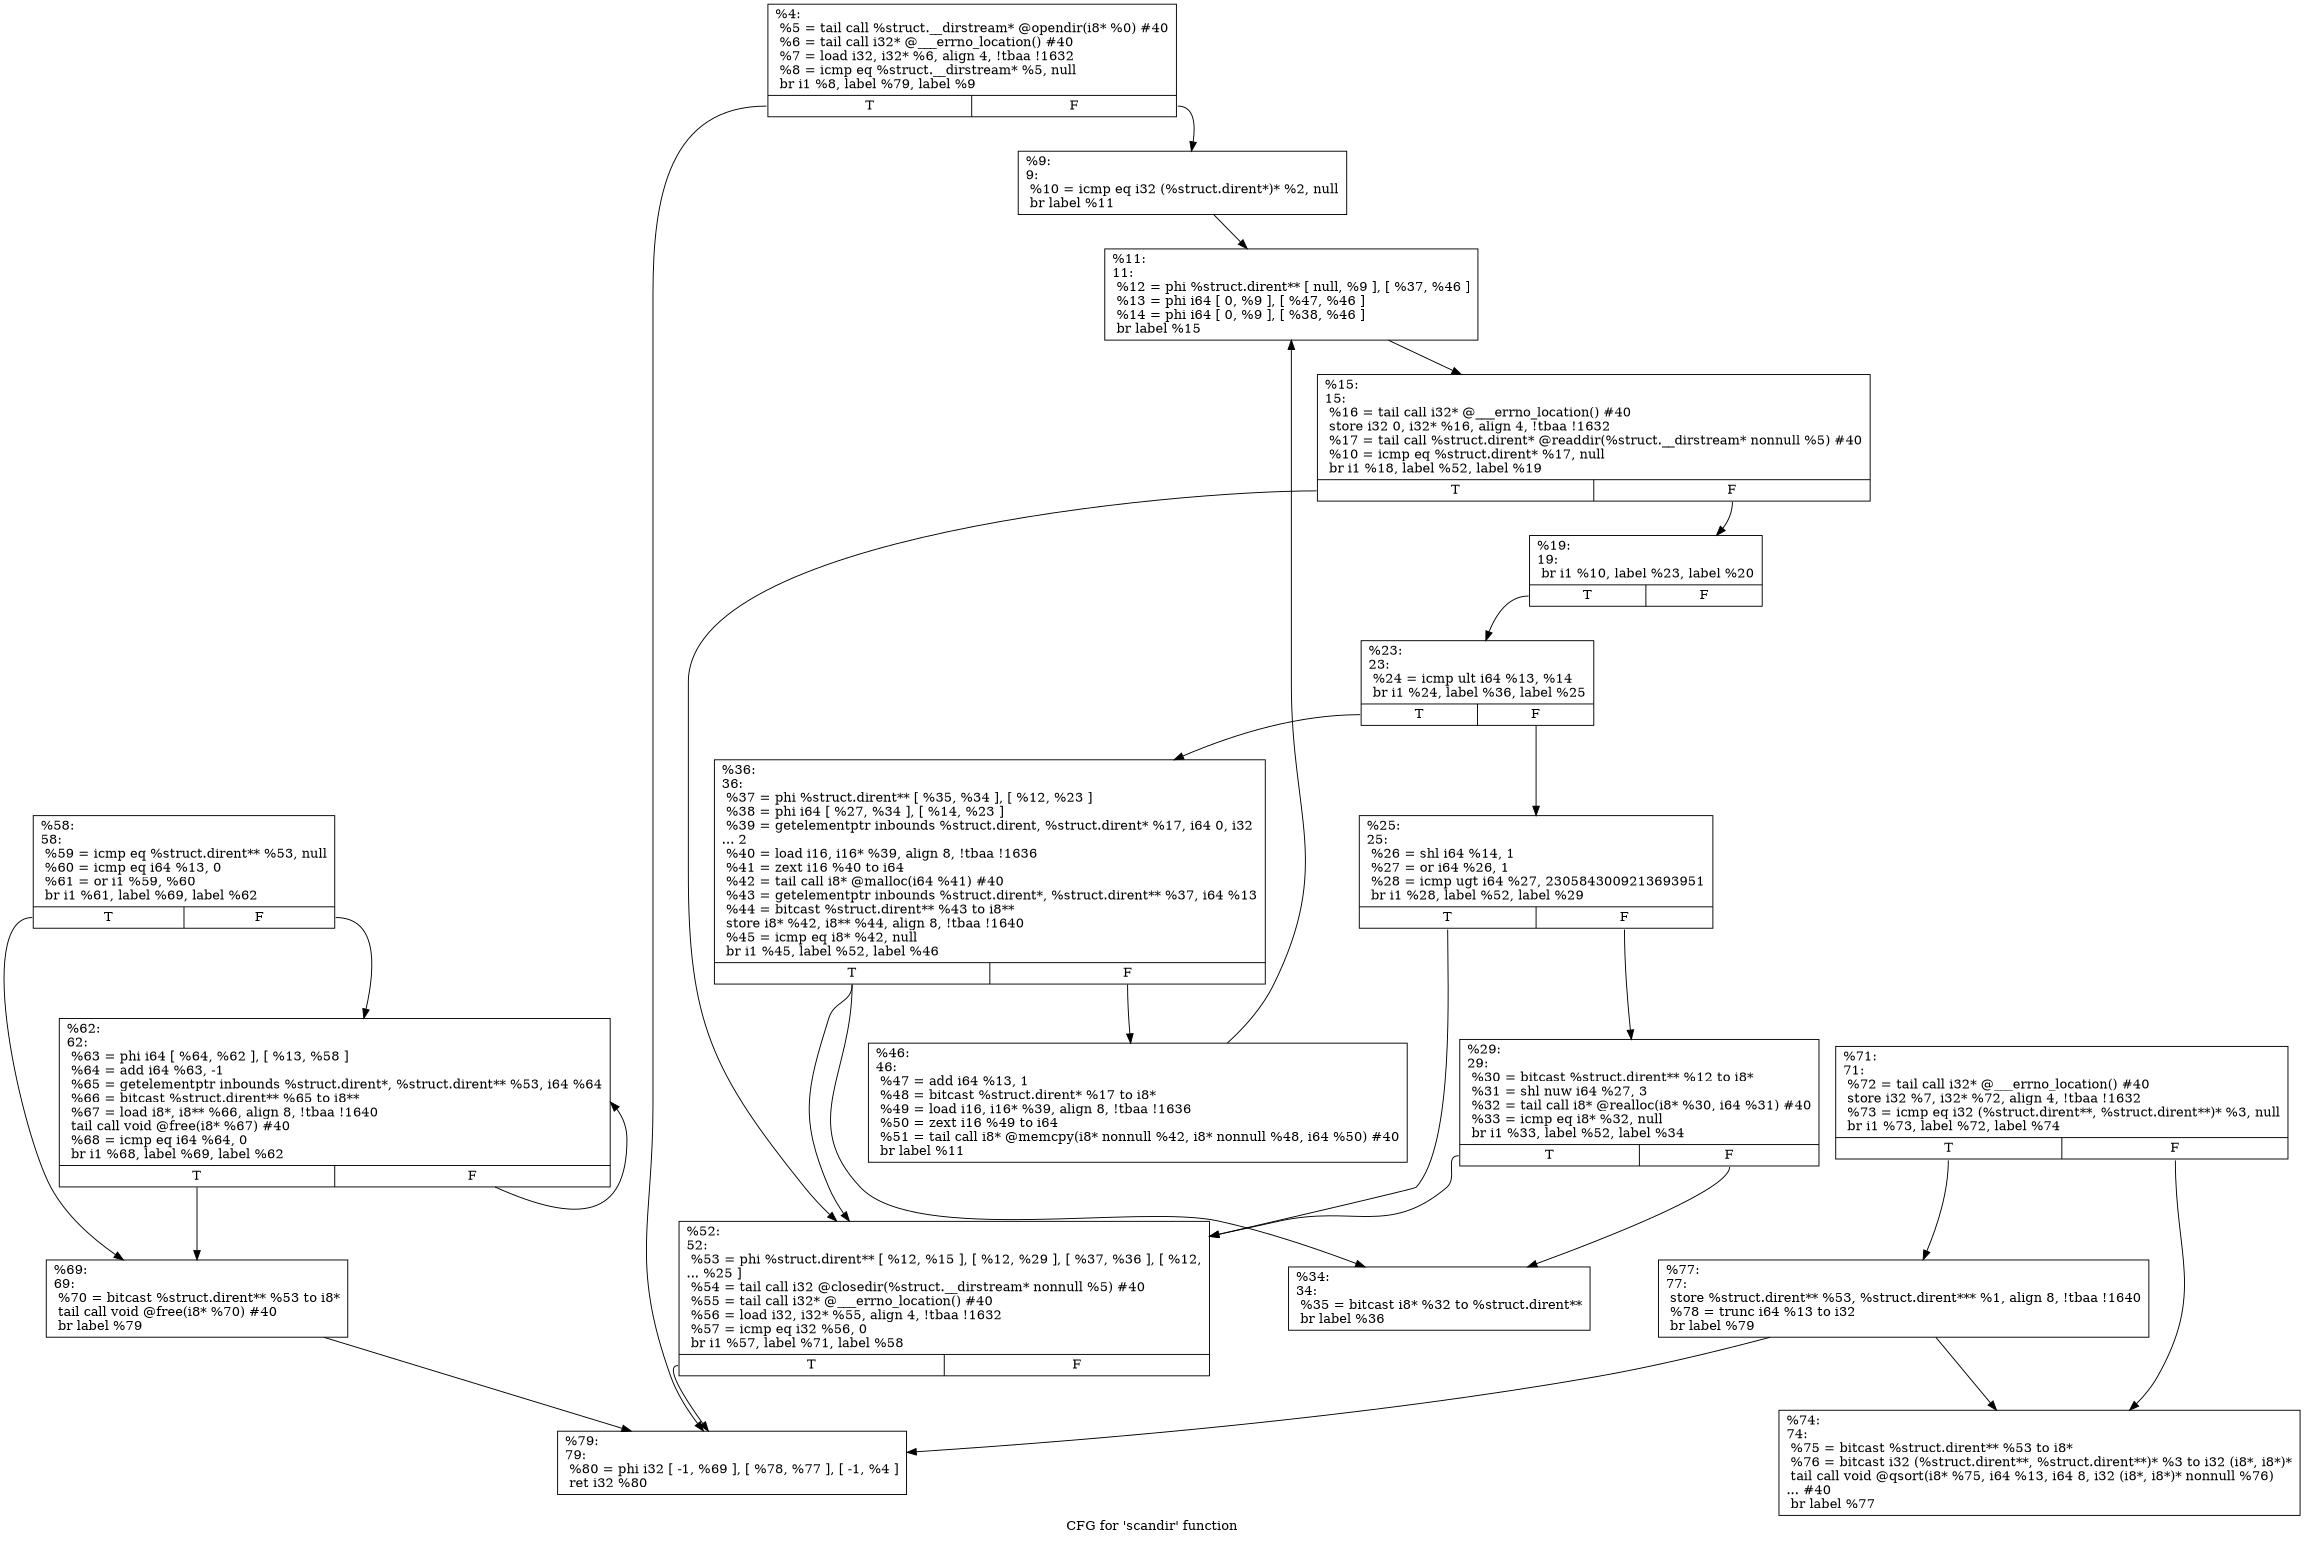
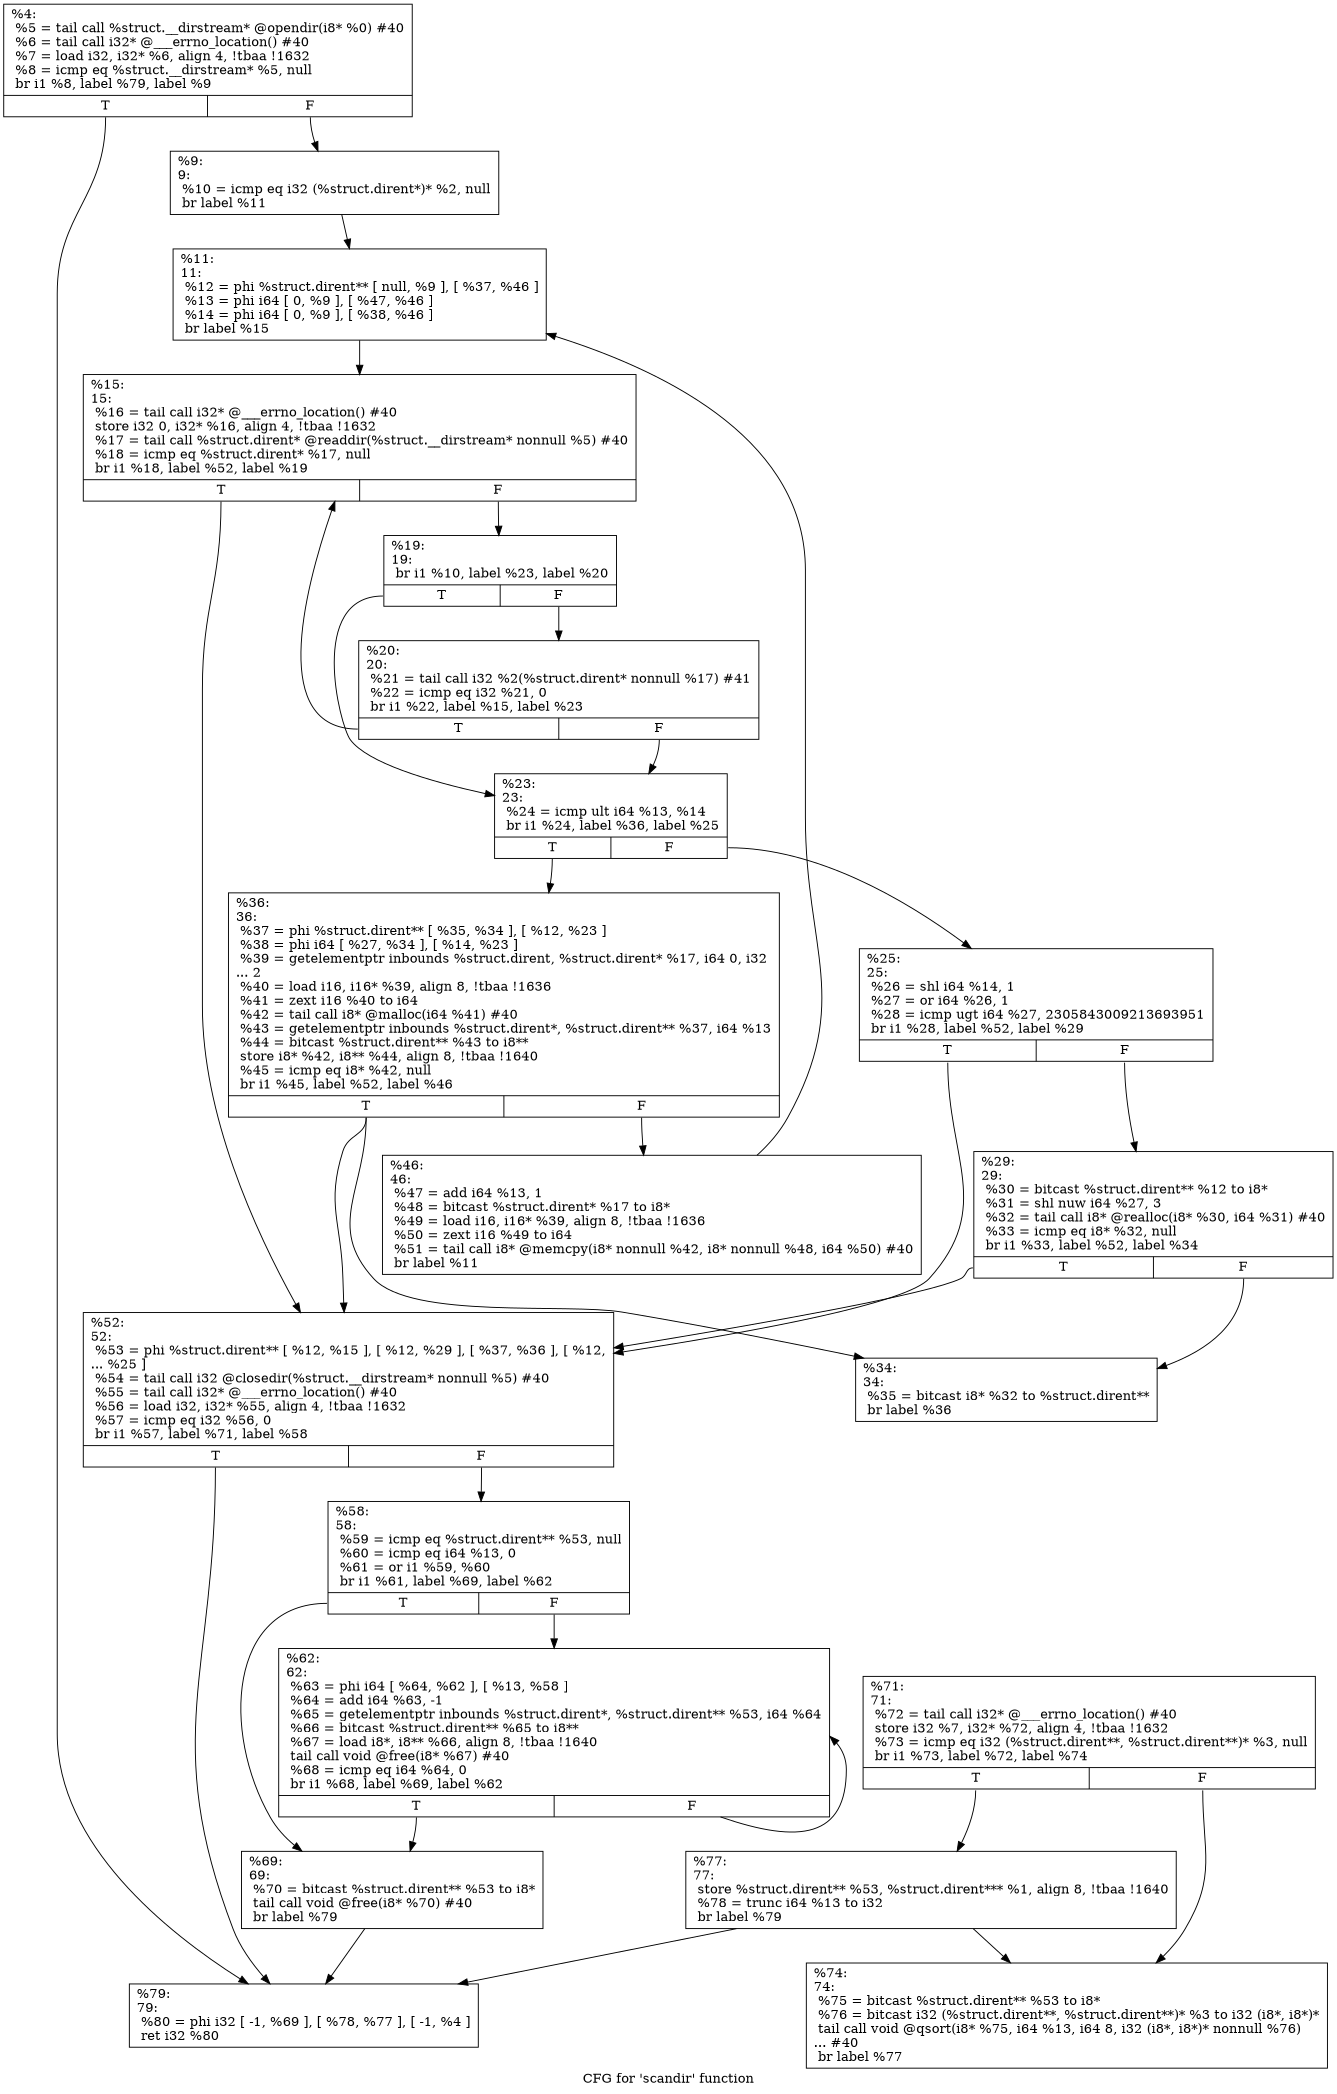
node "%15:": text "%10 = icmp eq %struct.dirent* %17, null" -> "%18 = icmp eq %struct.dirent* %17, null"
node "%20:": added
edge "%52:" -> "%58:": added
